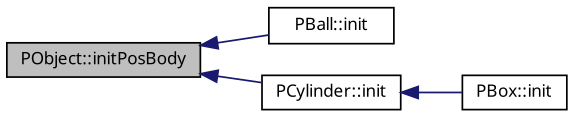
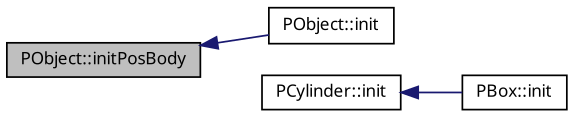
node "PBall::init": label "PBall::init" -> "PObject::init"
edge "PCylinder::init" -> "PObject::initPosBody": removed
